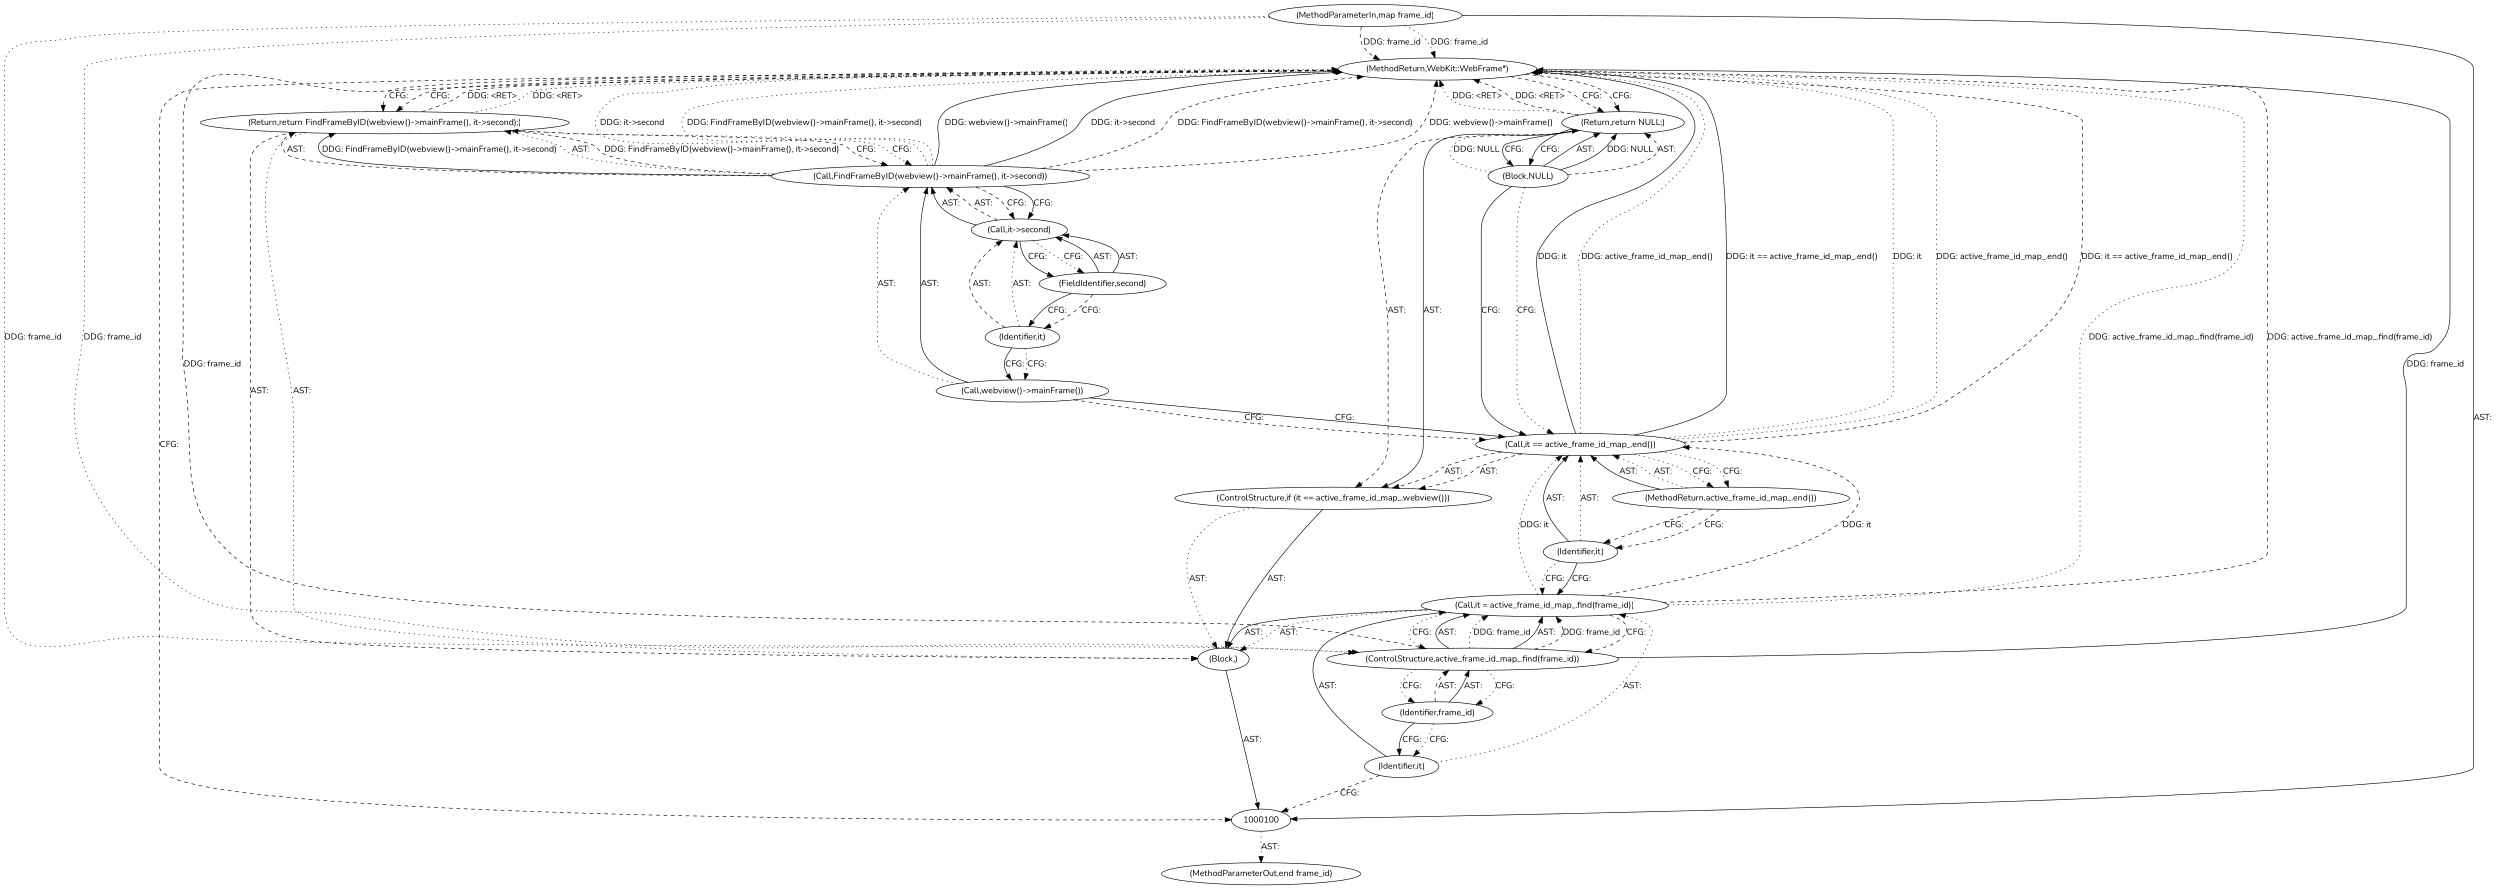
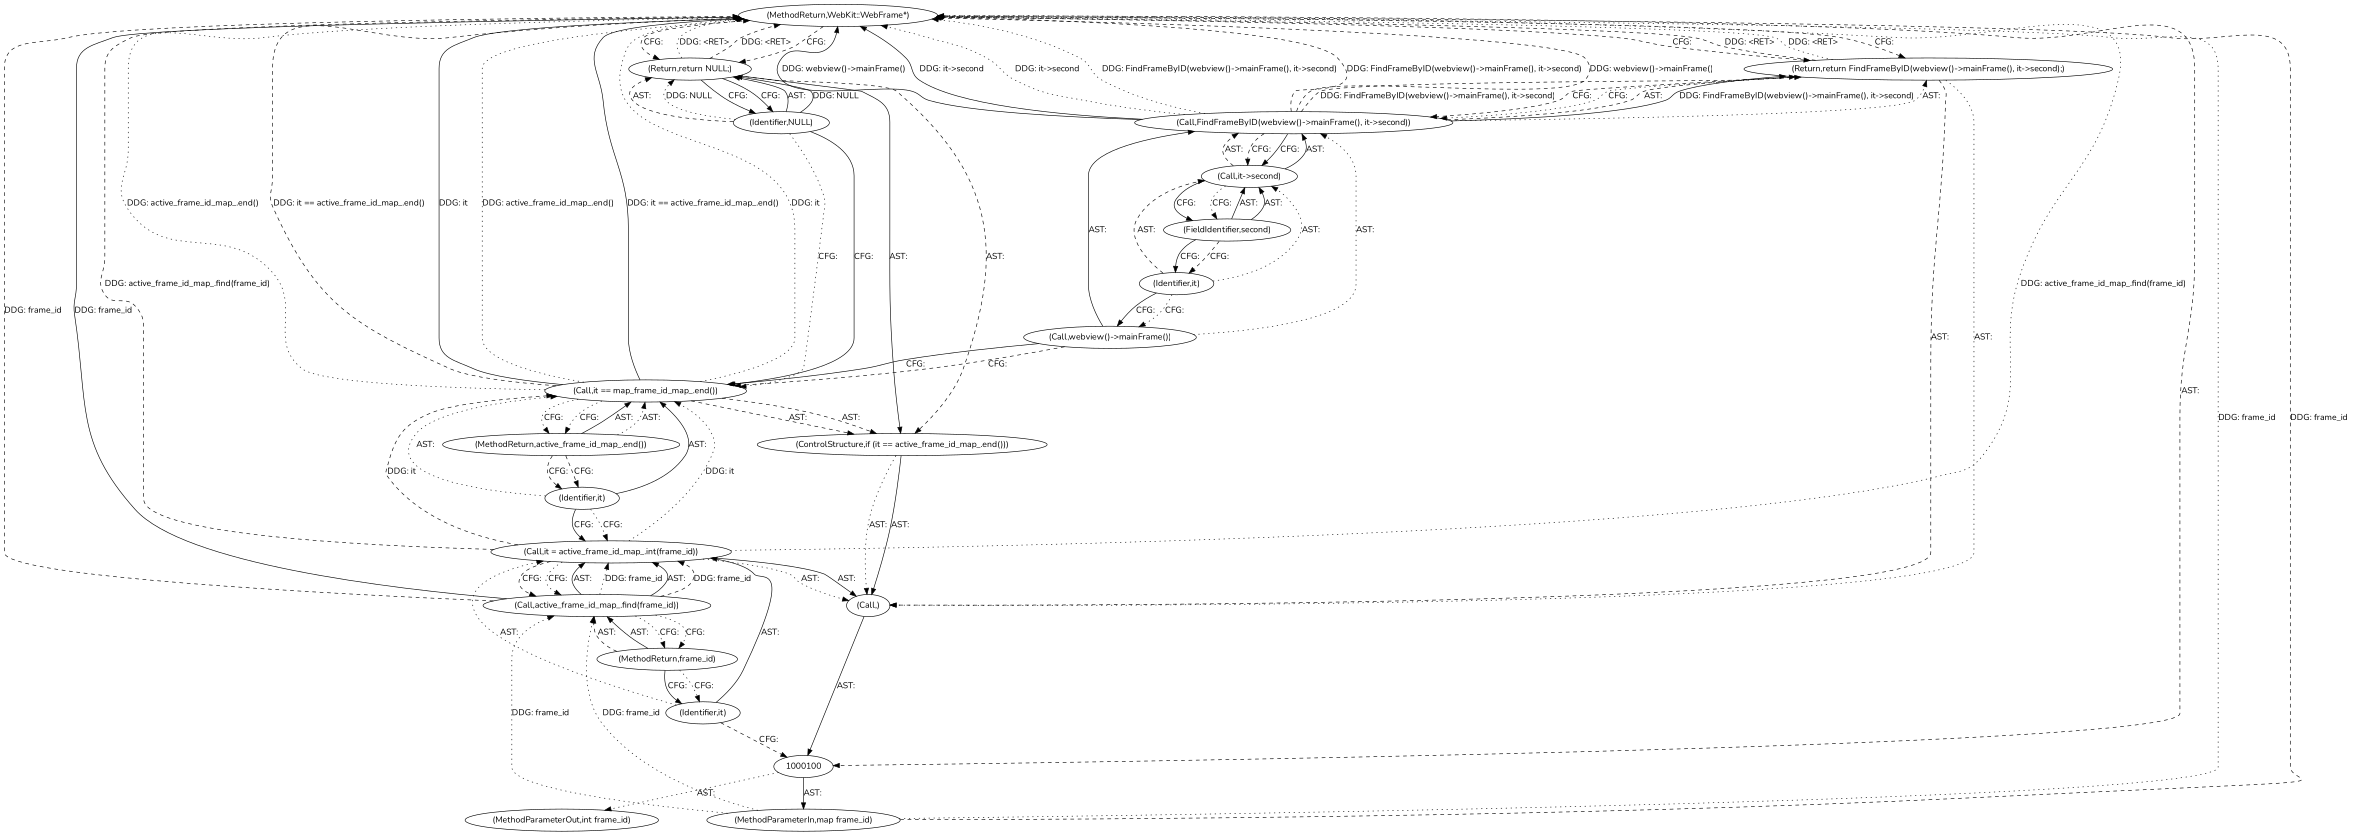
node "(Block,NULL)": label "(Block,NULL)" -> "(Identifier,NULL)"
edge "(MethodReturn,WebKit::WebFrame*)" -> "1000100": label "CFG: " -> "AST: "
node "(Call,it == active_frame_id_map_.end())": label "(Call,it == active_frame_id_map_.end())" -> "(Call,it == map_frame_id_map_.end())"
node "(ControlStructure,if (it == active_frame_id_map_.webview()))": label "(ControlStructure,if (it == active_frame_id_map_.webview()))" -> "(ControlStructure,if (it == active_frame_id_map_.end()))"
edge "(MethodParameterIn,map frame_id)" -> "1000100": reversed
node "(Call,it = active_frame_id_map_.find(frame_id))": label "(Call,it = active_frame_id_map_.find(frame_id))" -> "(Call,it = active_frame_id_map_.int(frame_id))"
node "(Block,)": label "(Block,)" -> "(Call,)"
node "(ControlStructure,active_frame_id_map_.find(frame_id))": label "(ControlStructure,active_frame_id_map_.find(frame_id))" -> "(Call,active_frame_id_map_.find(frame_id))"
node "(Identifier,frame_id)": label "(Identifier,frame_id)" -> "(MethodReturn,frame_id)"
node "(MethodParameterOut,end frame_id)": label "(MethodParameterOut,end frame_id)" -> "(MethodParameterOut,int frame_id)"
